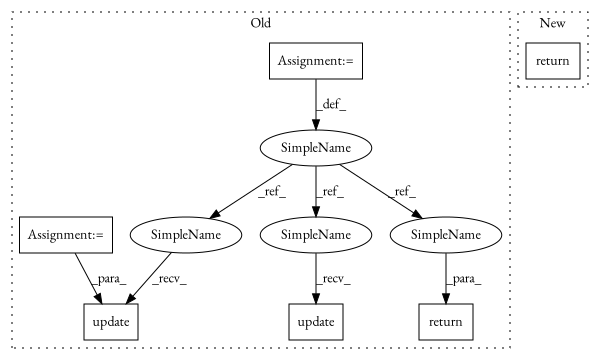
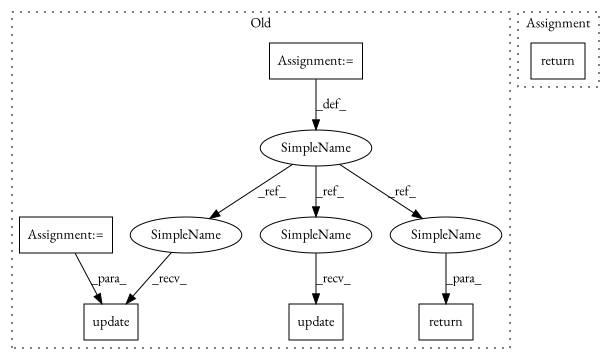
cluster "New": label "New" -> "Assignment"
